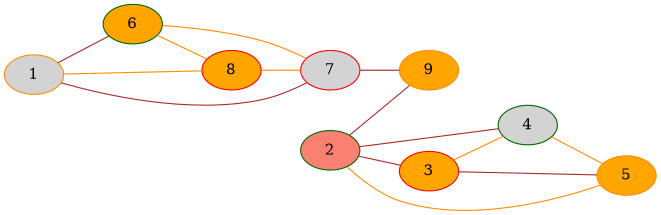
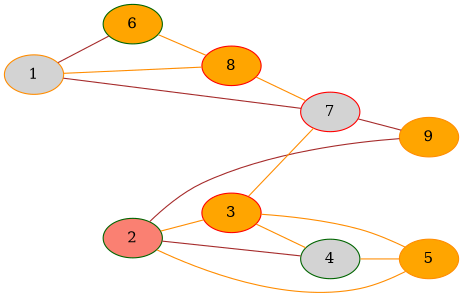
edge "6" -- "7": now "3" -- "7"
edge "2" -- "3": color brown -> darkorange
edge "3" -- "5": color brown -> darkorange
